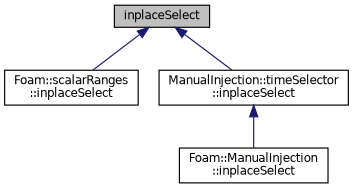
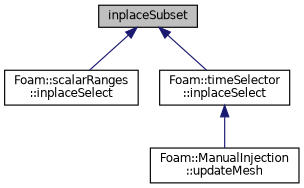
node "inplaceSelect": label "inplaceSelect" -> "inplaceSubset"
node "ManualInjection::timeSelector ::inplaceSelect": label "ManualInjection::timeSelector ::inplaceSelect" -> "Foam::timeSelector ::inplaceSelect"
node "Foam::ManualInjection ::inplaceSelect": label "Foam::ManualInjection ::inplaceSelect" -> "Foam::ManualInjection ::updateMesh"
